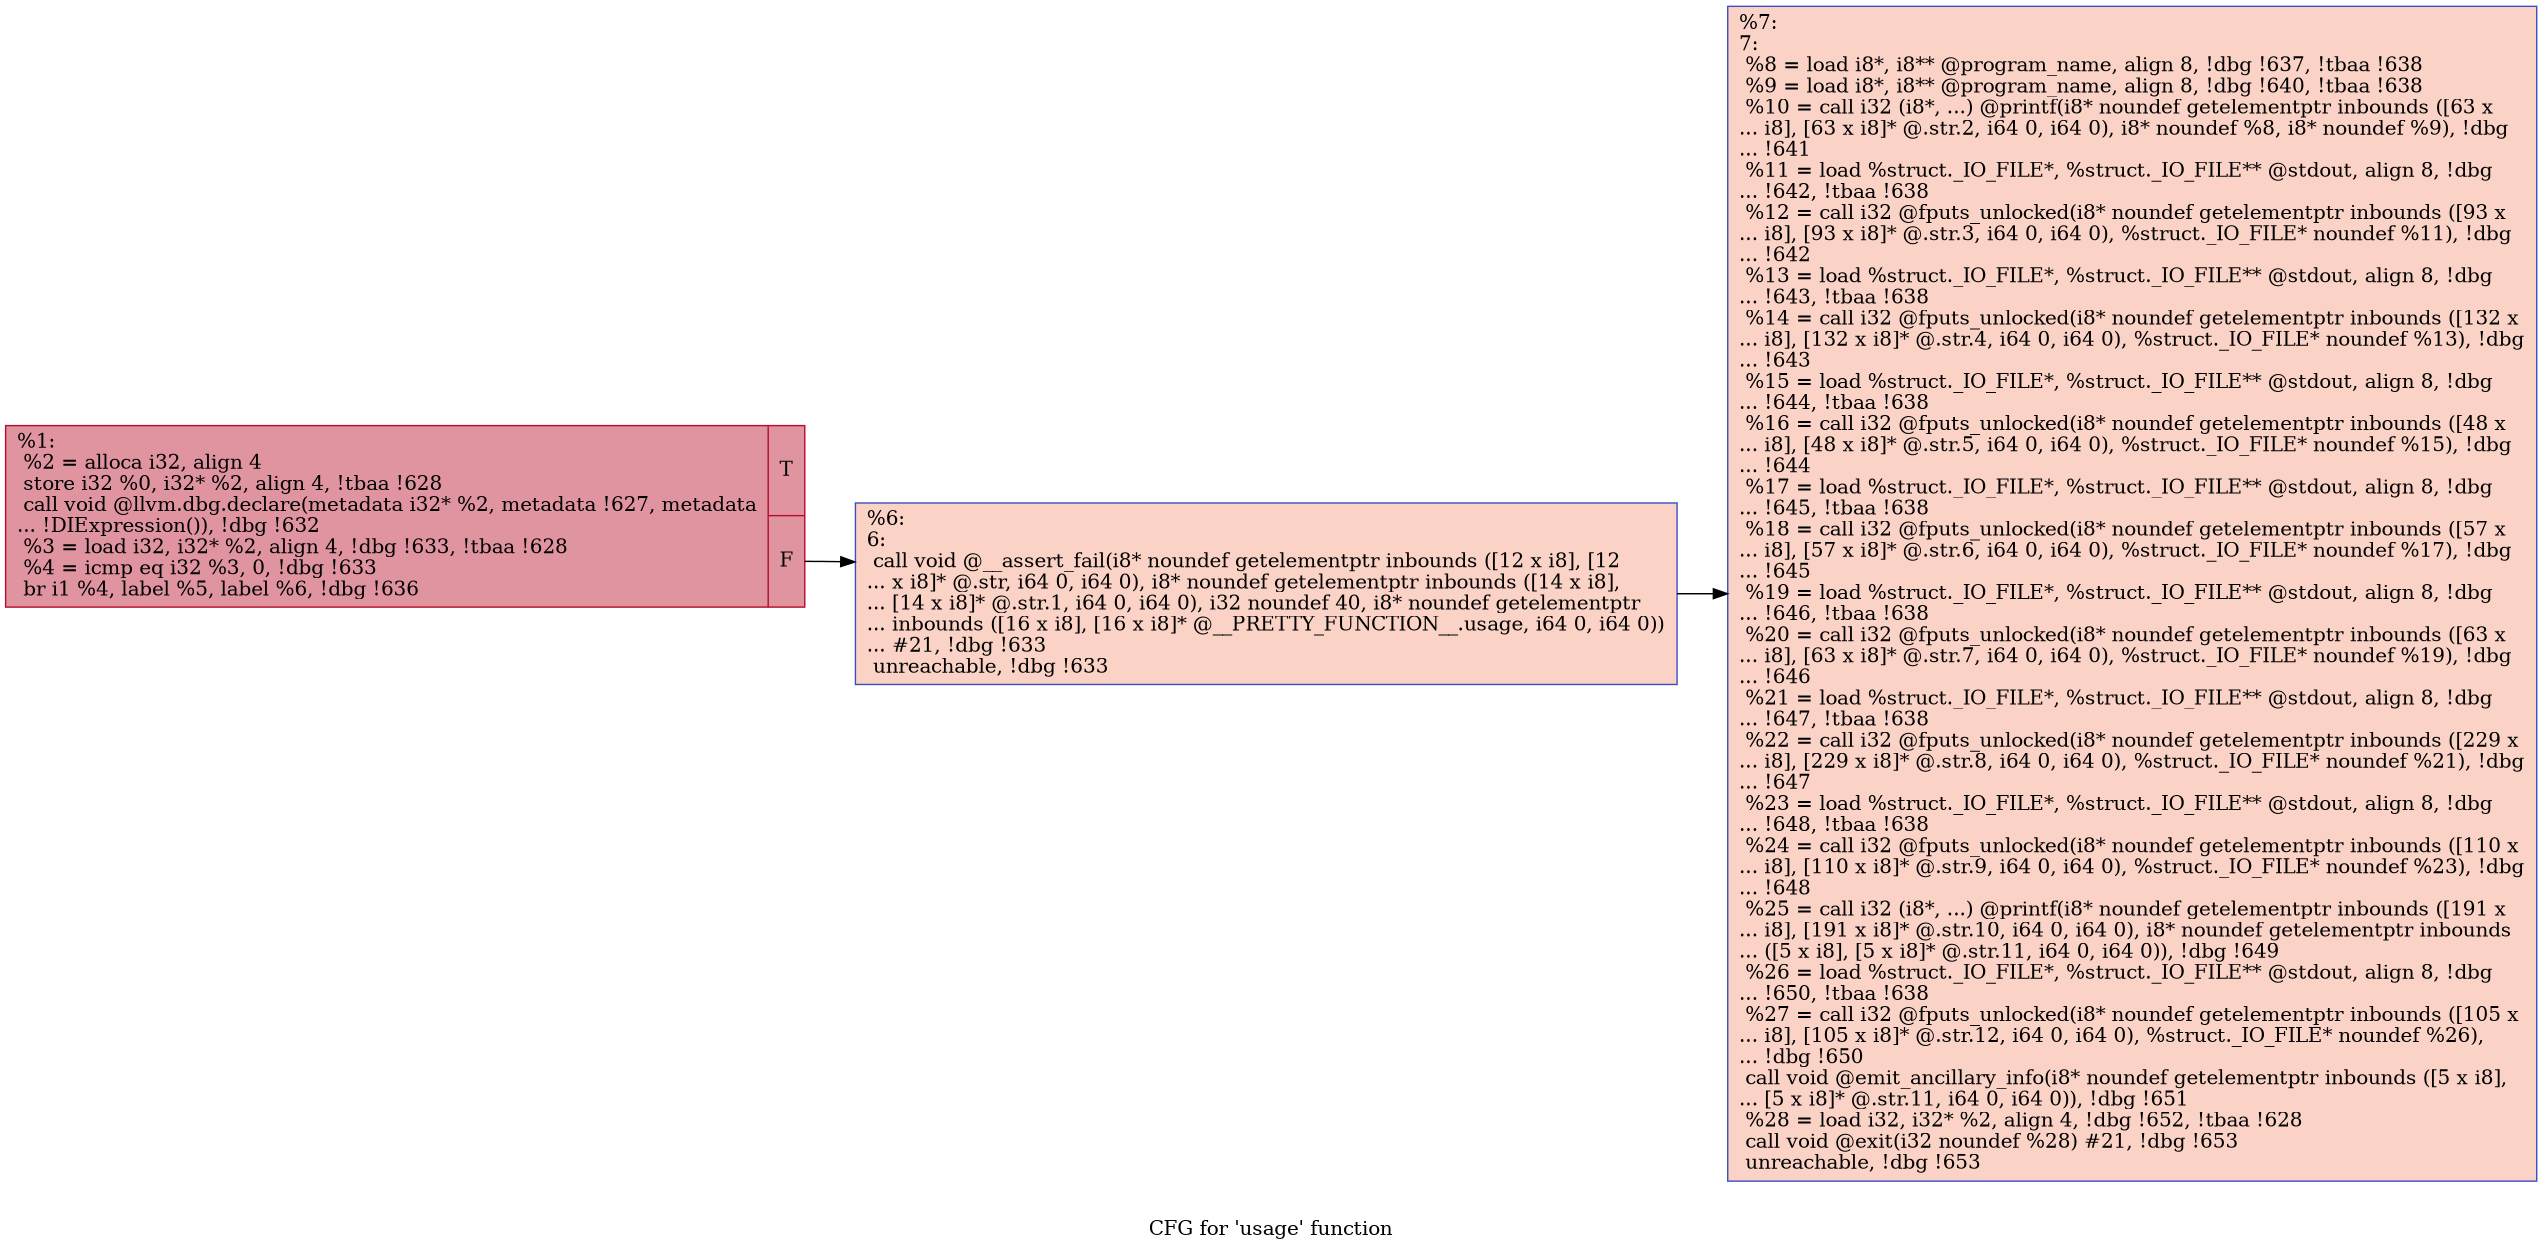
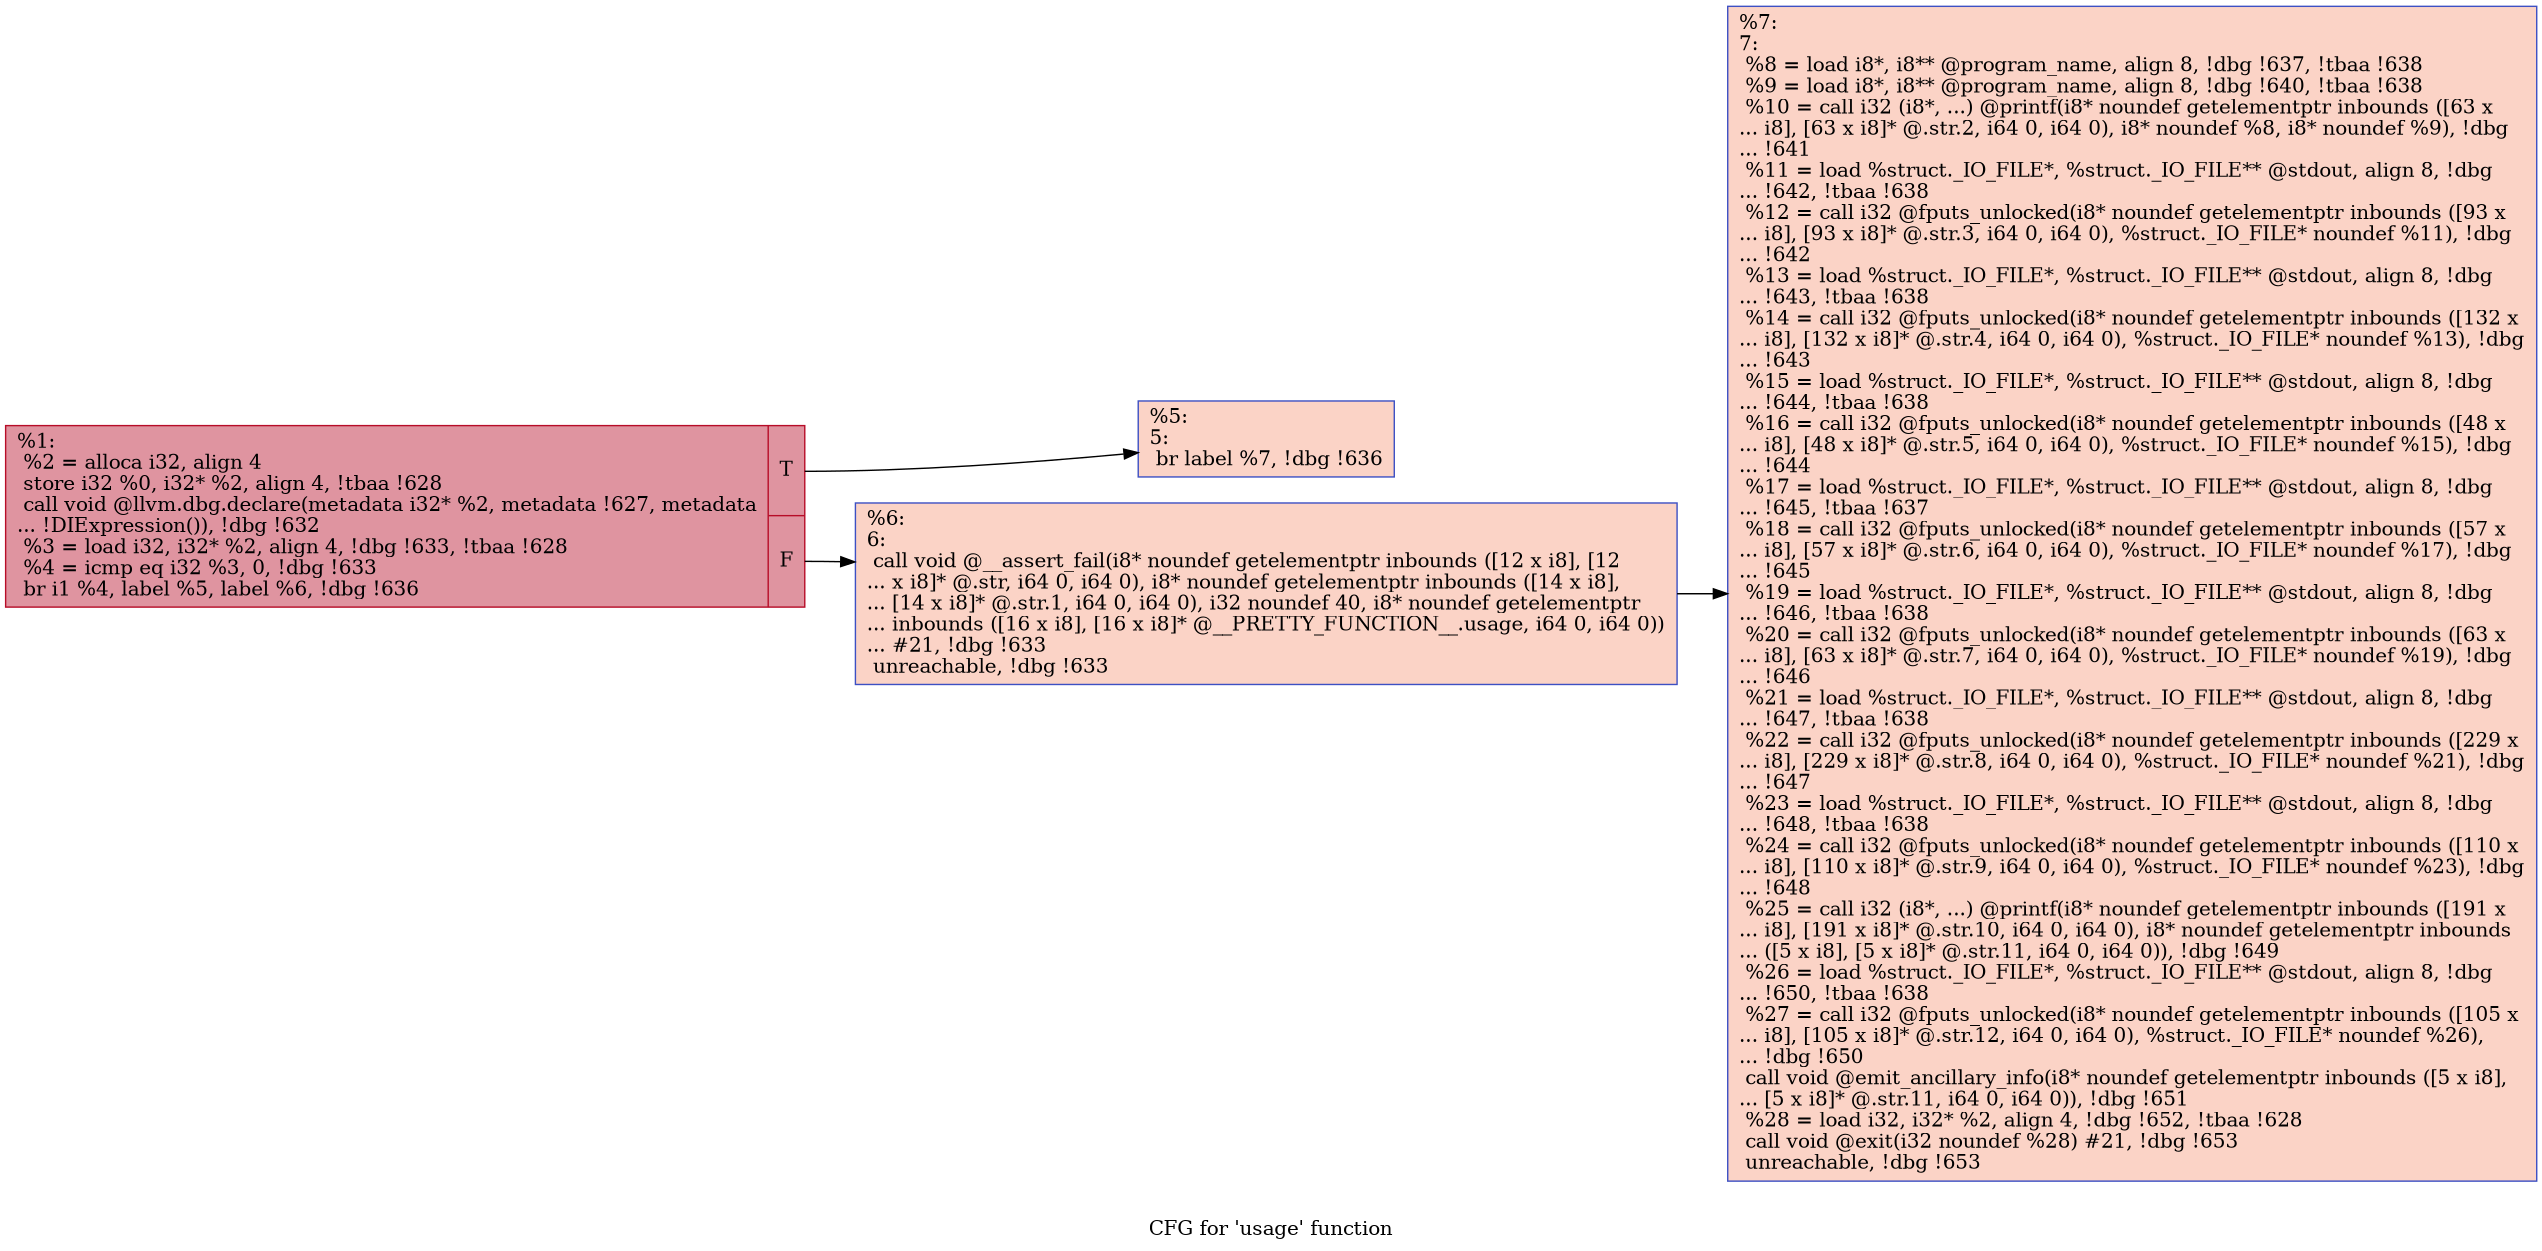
node "%5:": added
node "%7:": text "... !645, !tbaa !638" -> "... !645, !tbaa !637"
